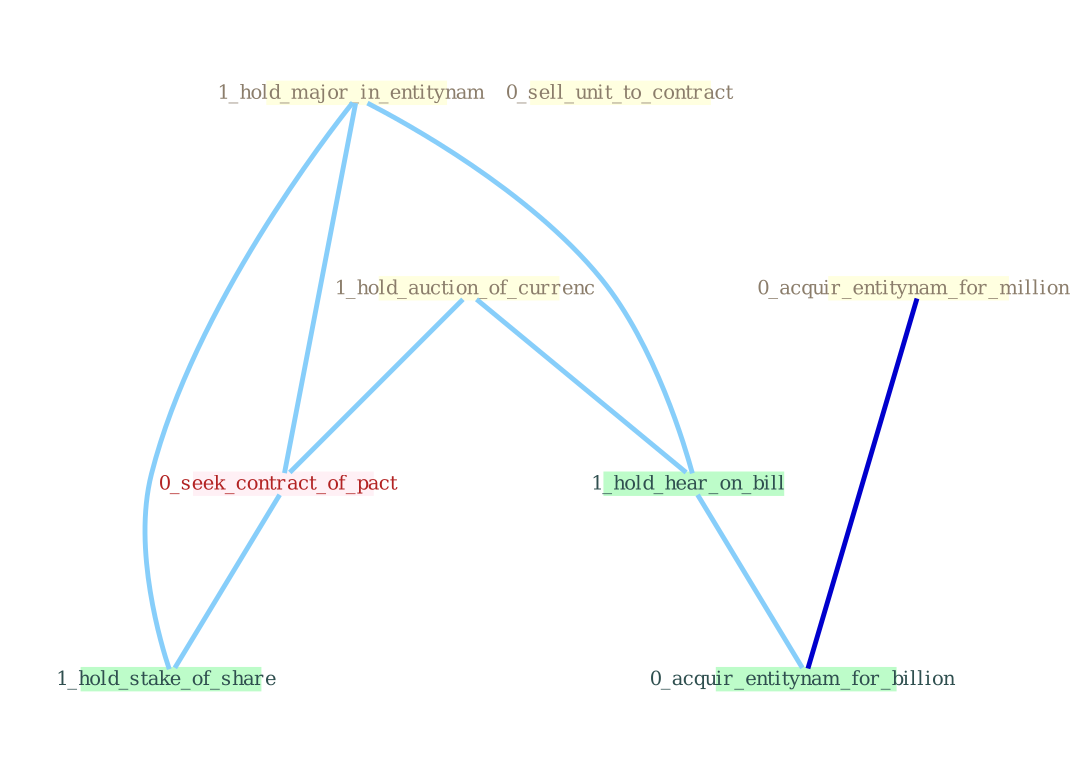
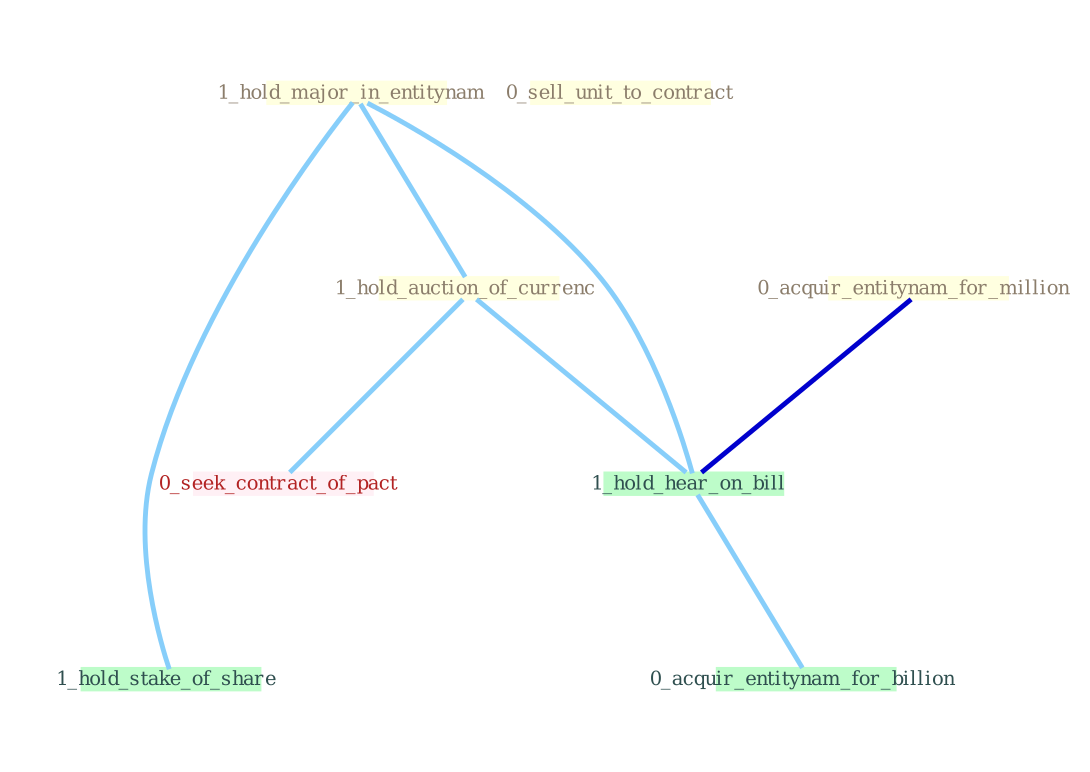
edge "1_hold_major_in_entitynam" -- "0_seek_contract_of_pact": now "1_hold_major_in_entitynam" -- "1_hold_auction_of_currenc"
edge "0_acquir_entitynam_for_million" -- "0_acquir_entitynam_for_billion": now "0_acquir_entitynam_for_million" -- "1_hold_hear_on_bill"
edge "0_seek_contract_of_pact" -- "1_hold_stake_of_share": removed
